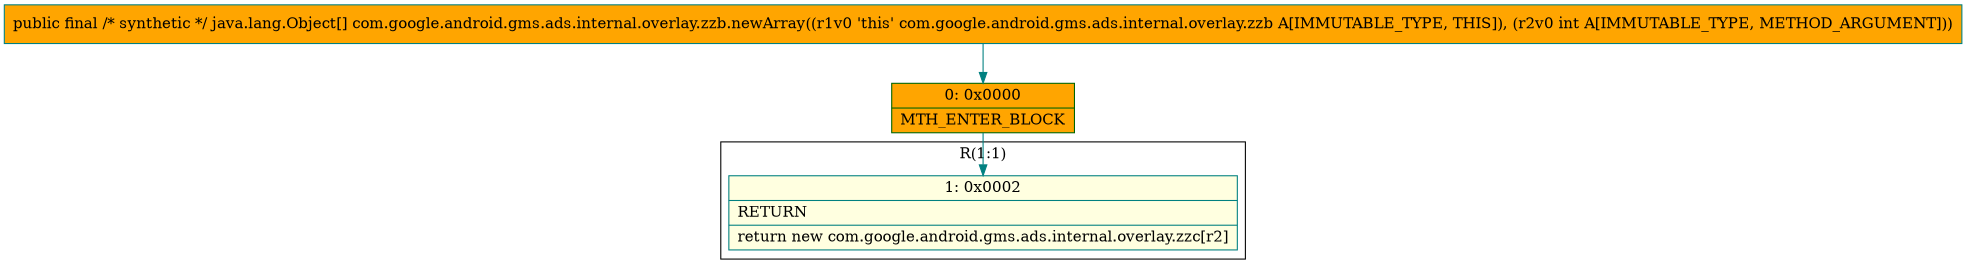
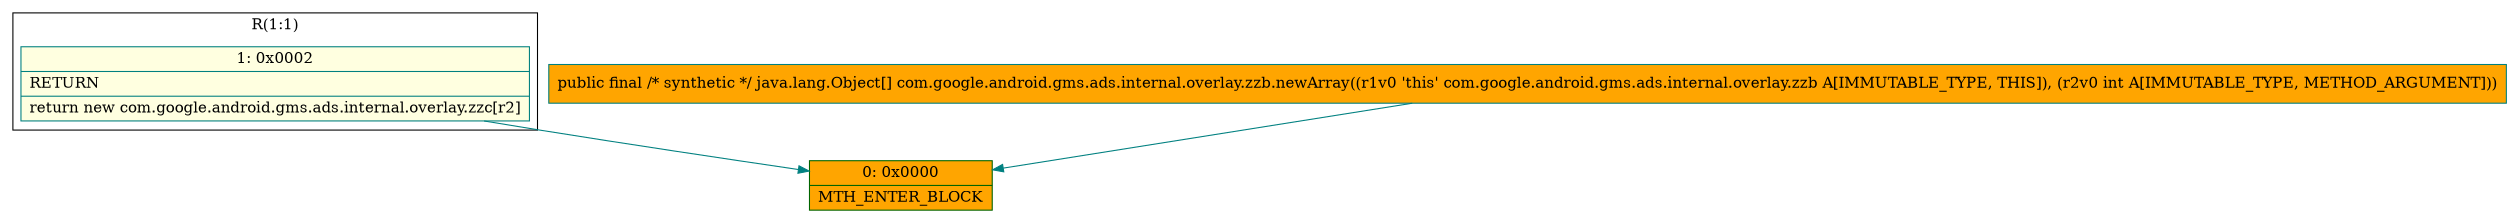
edge "0: 0x0000" -> "1: 0x0002": reversed
